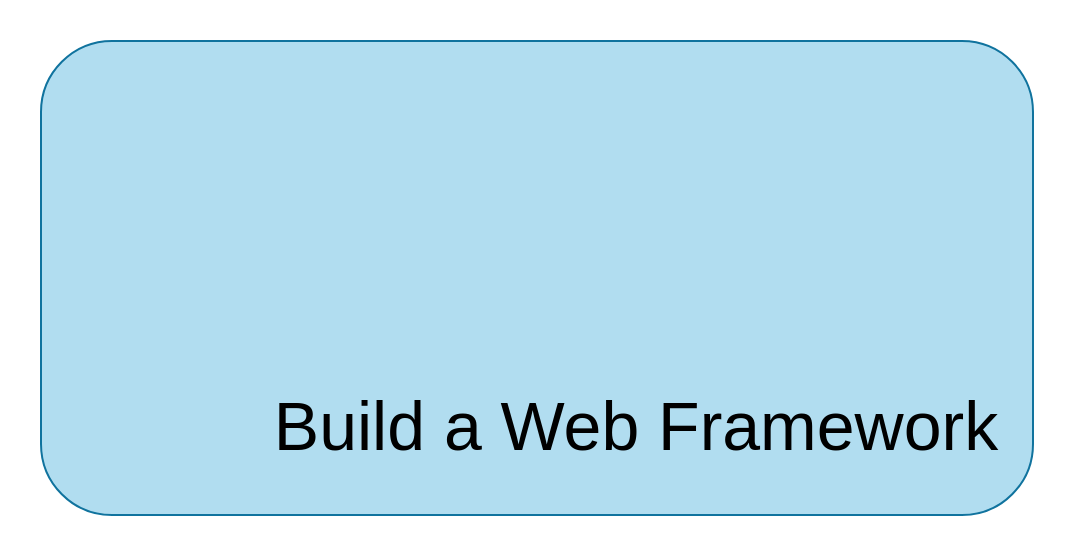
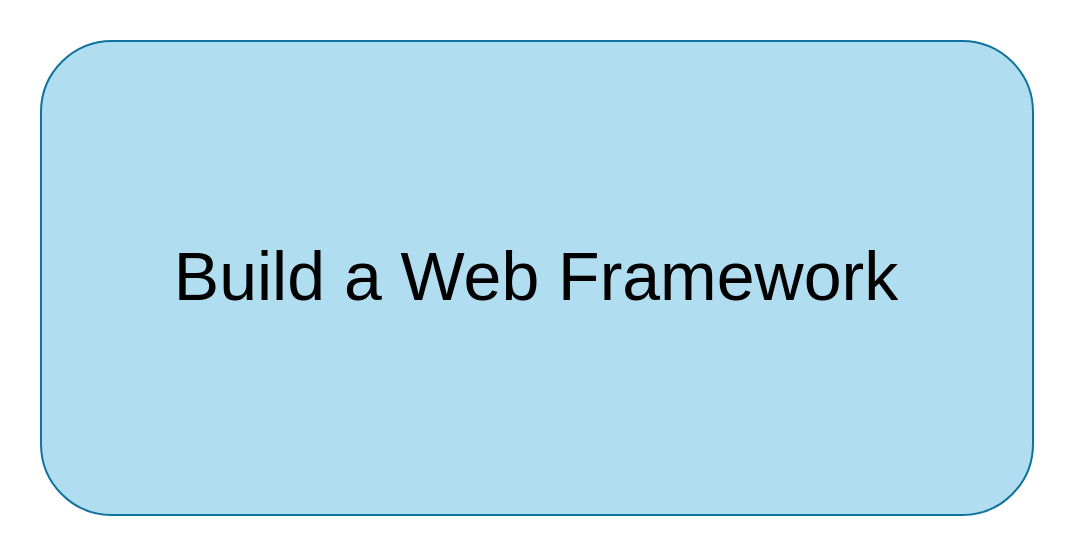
node "Build a Web Framework": moved (637, 427) -> (537, 277)
